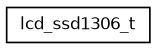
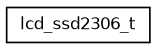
node "lcd_ssd1306_t": label "lcd_ssd1306_t" -> "lcd_ssd2306_t"
